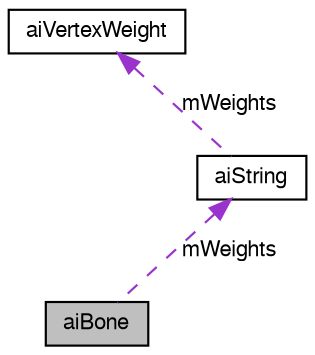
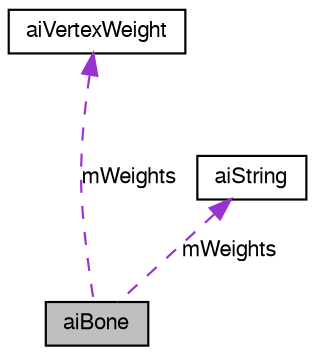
edge "aiString" -> "aiVertexWeight": now "aiBone" -> "aiVertexWeight"
